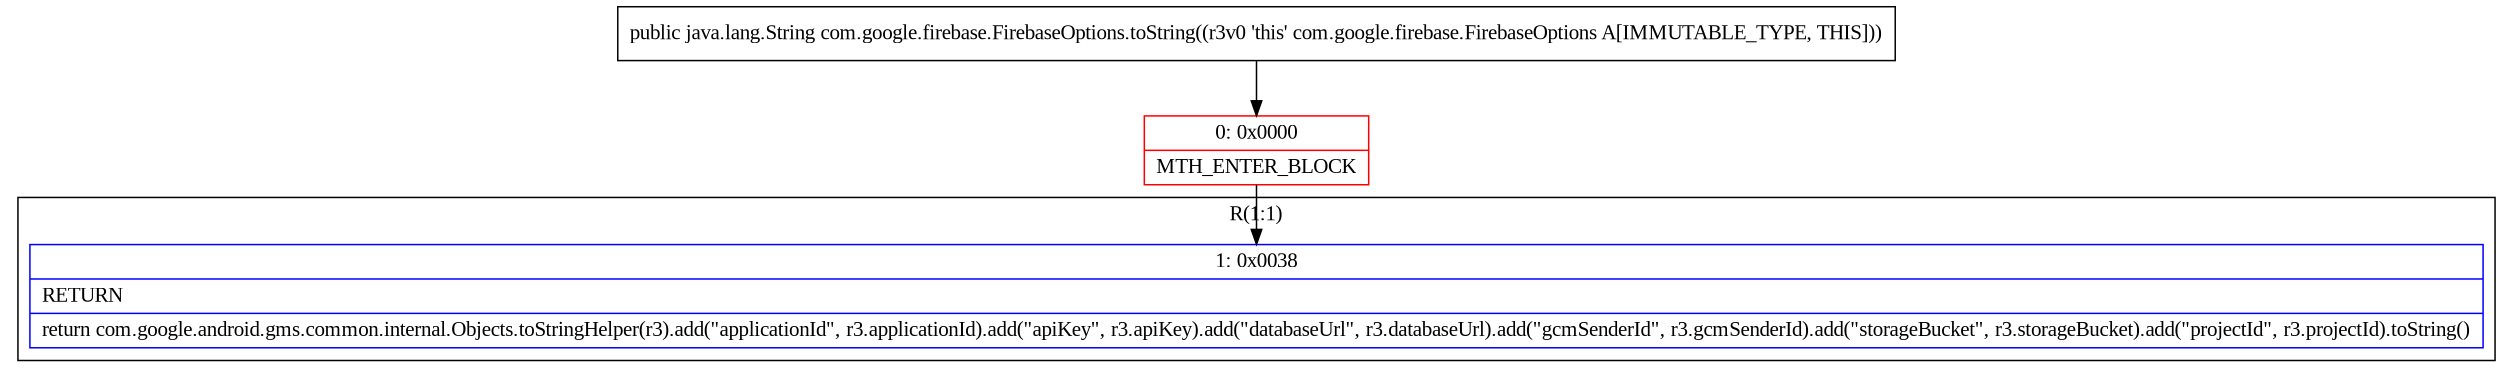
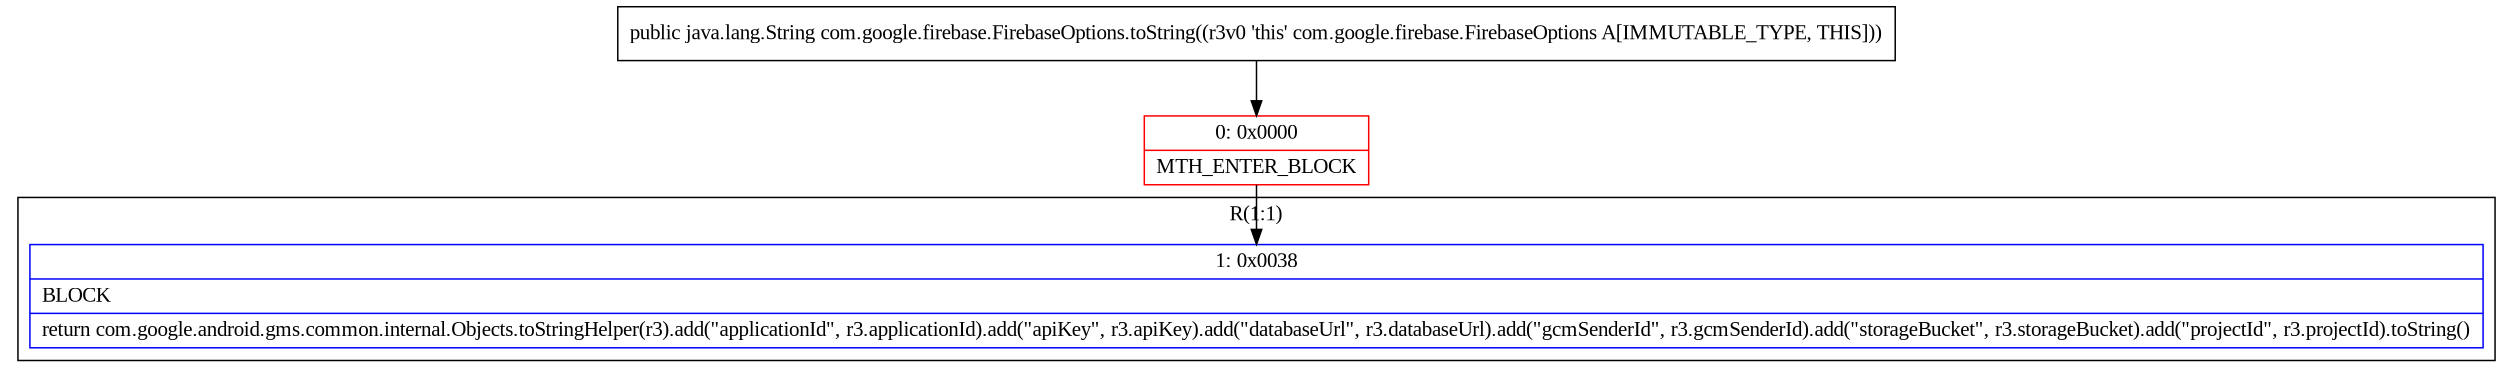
node "1: 0x0038": text "RETURN" -> "BLOCK"
